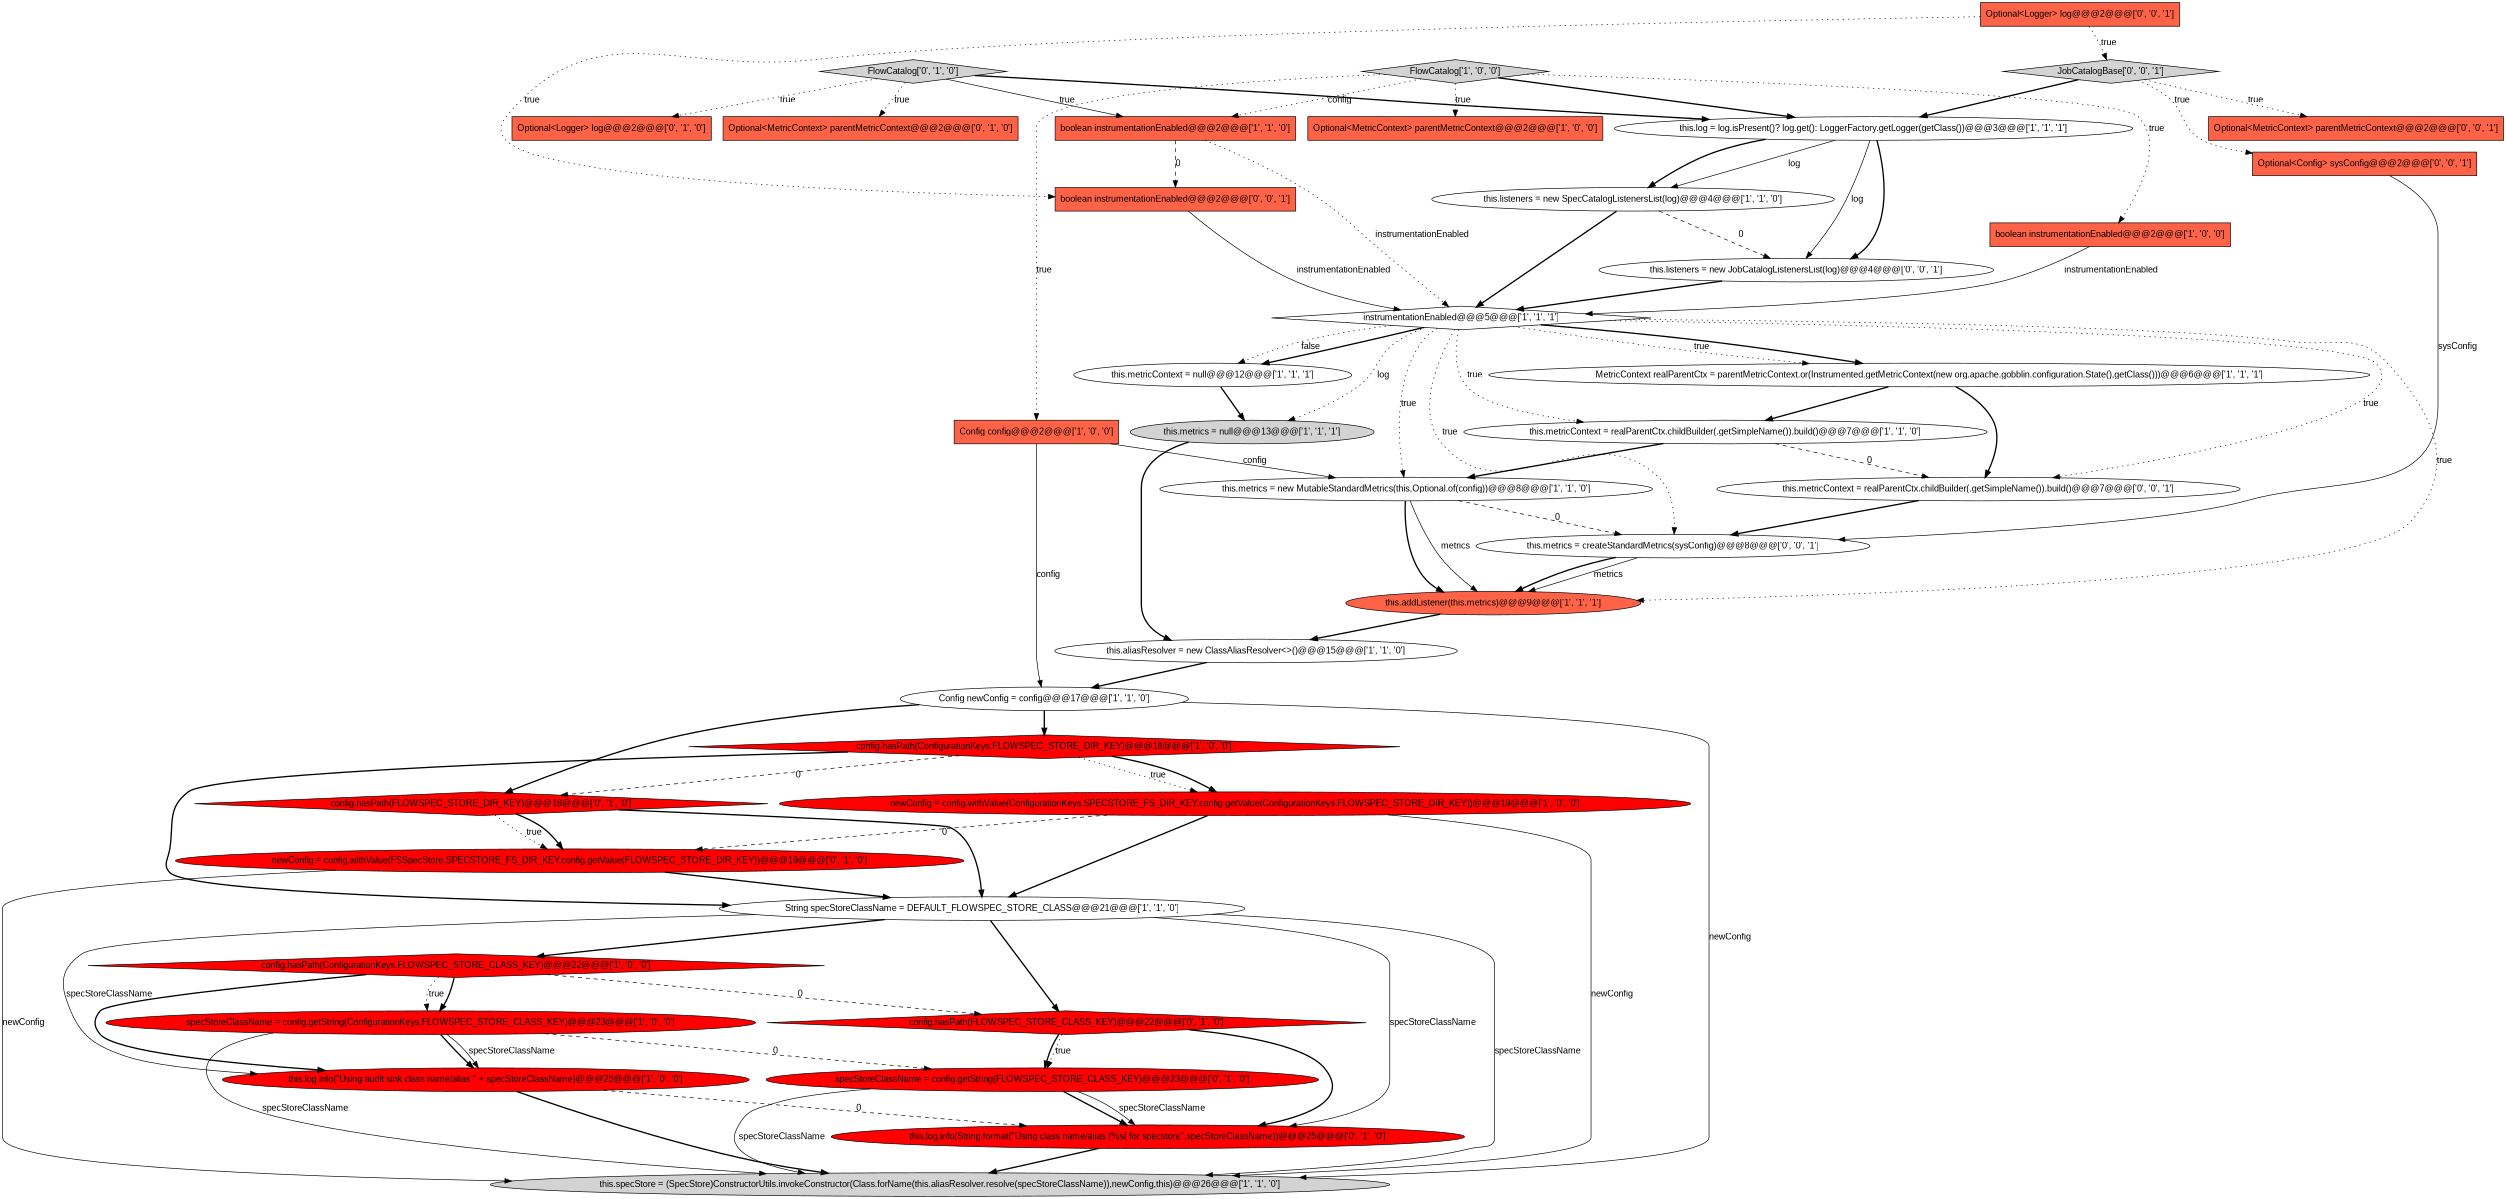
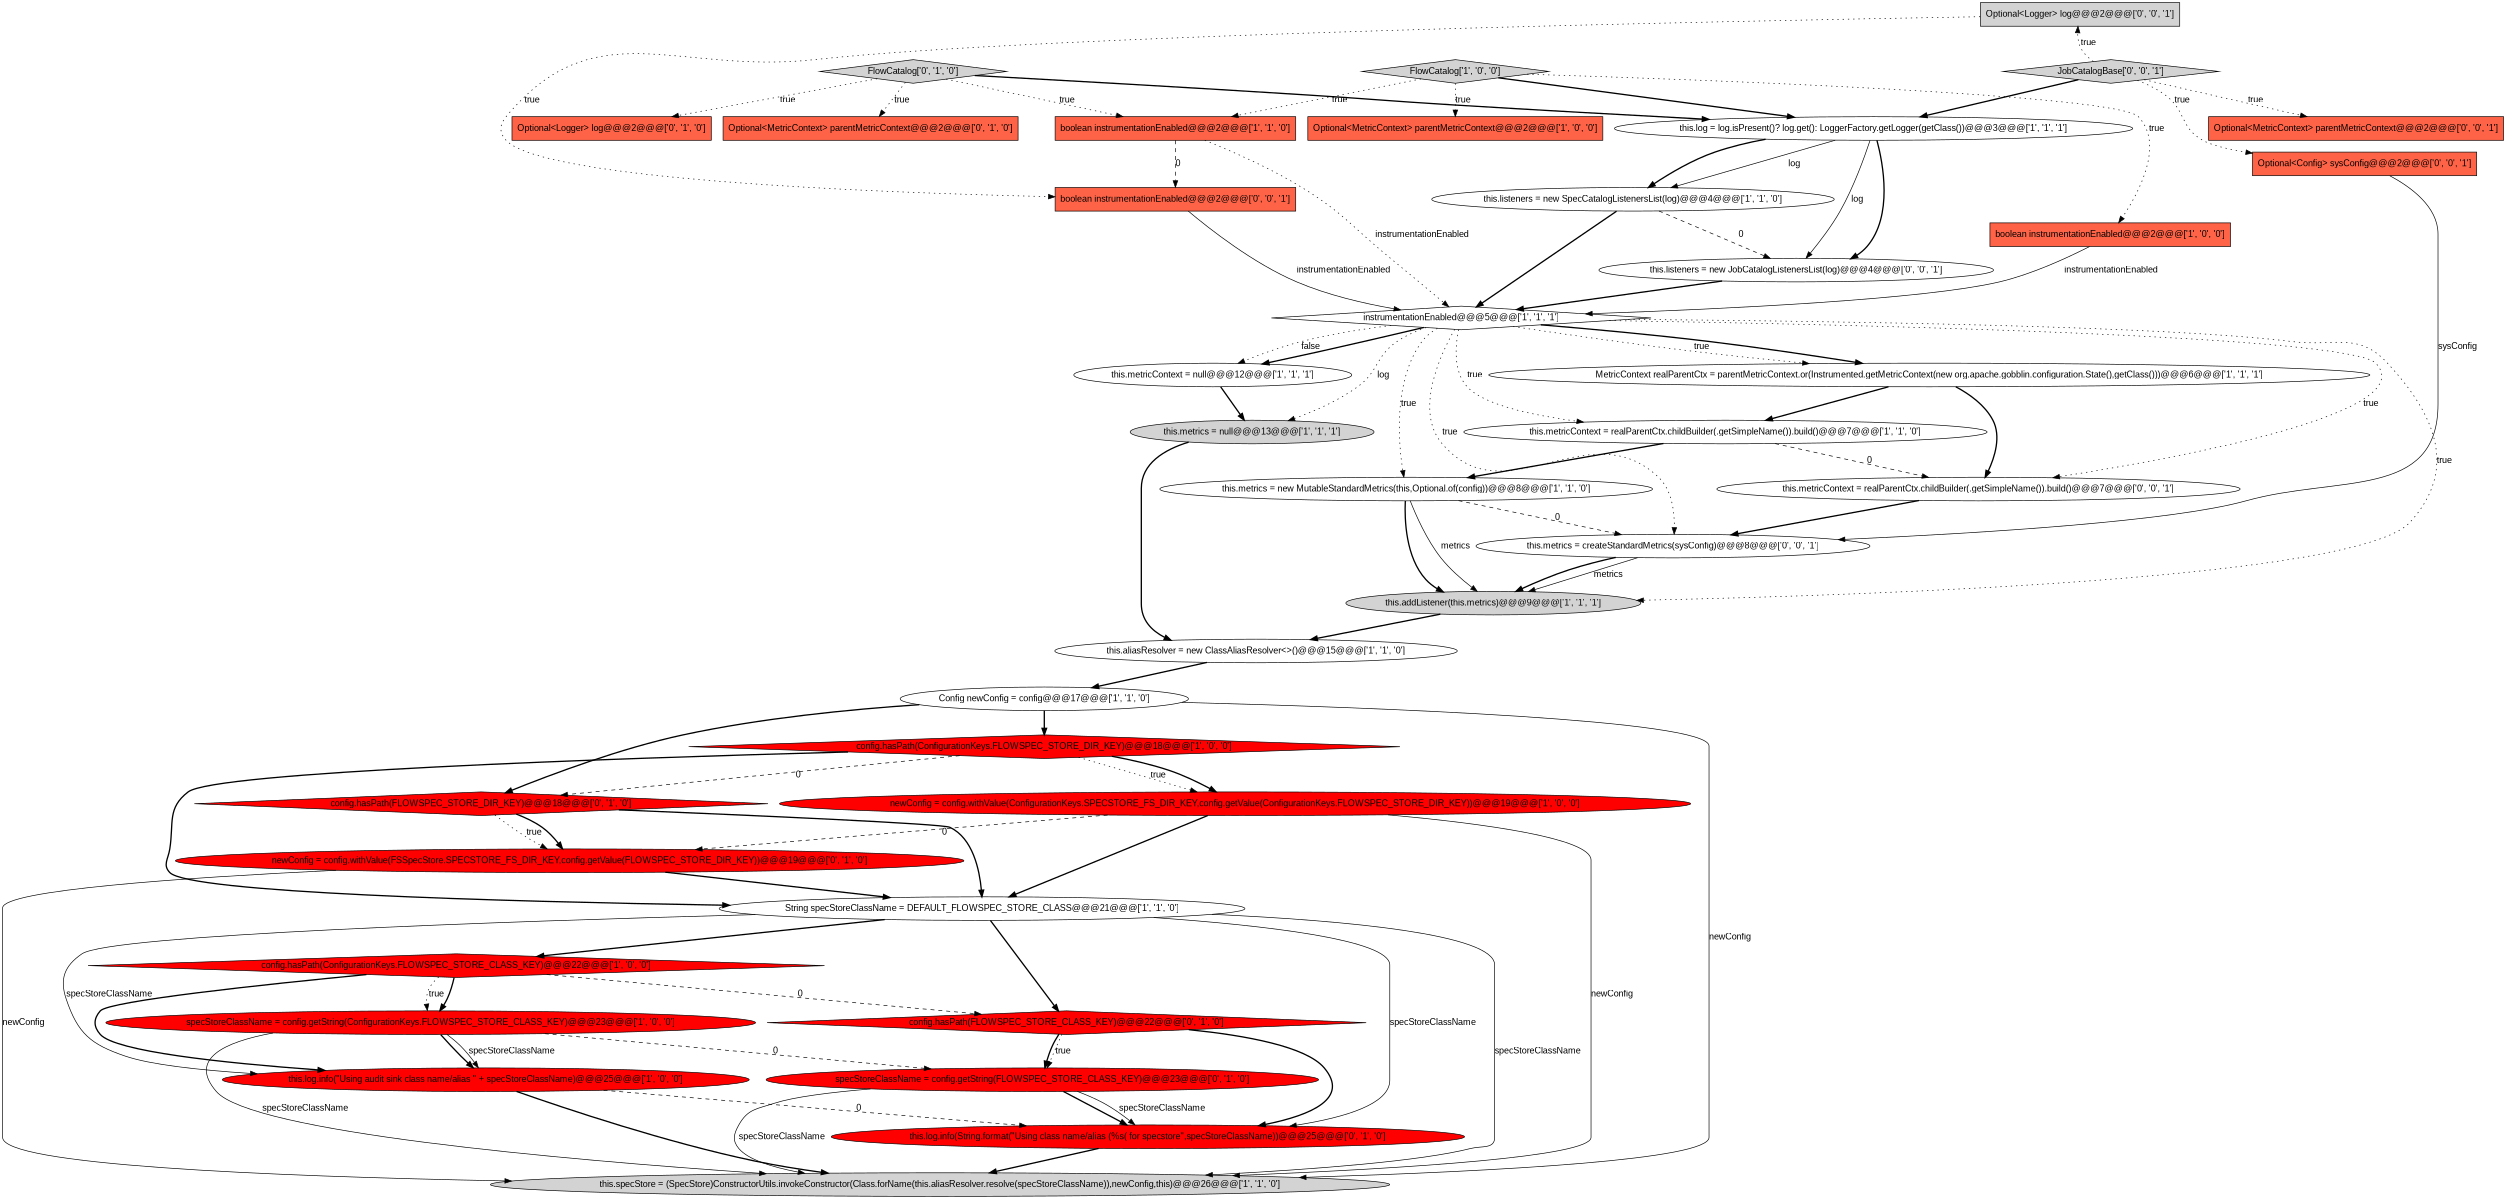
node "Optional<Logger> log@@@2@@@['0', '0', '1']": fillcolor tomato -> lightgray
edge "Optional<Logger> log@@@2@@@['0', '0', '1']" -> "JobCatalogBase['0', '0', '1']": reversed
edge "FlowCatalog['0', '1', '0']" -> "boolean instrumentationEnabled@@@2@@@['1', '1', '0']": style solid -> dotted
edge "FlowCatalog['1', '0', '0']" -> "boolean instrumentationEnabled@@@2@@@['1', '1', '0']": label "config" -> "true"
node "Config config@@@2@@@['1', '0', '0']": removed
node "this.addListener(this.metrics)@@@9@@@['1', '1', '1']": fillcolor tomato -> lightgray
